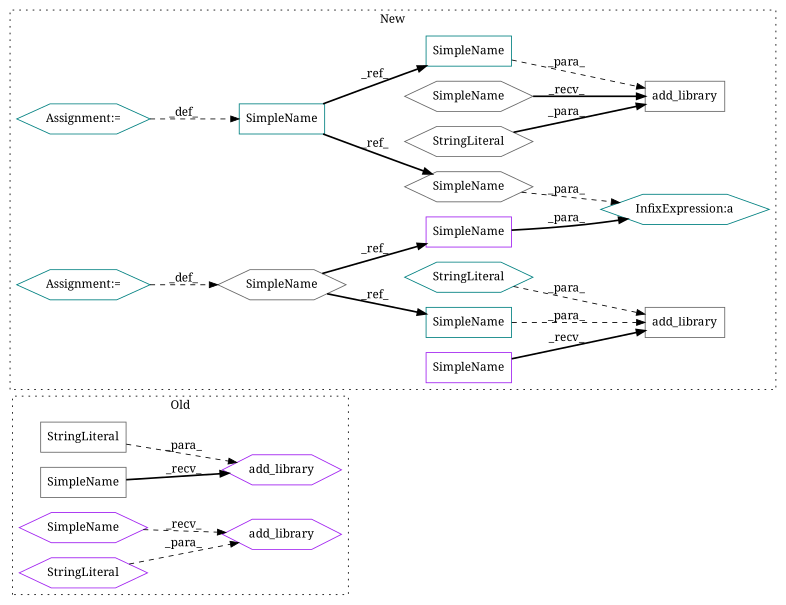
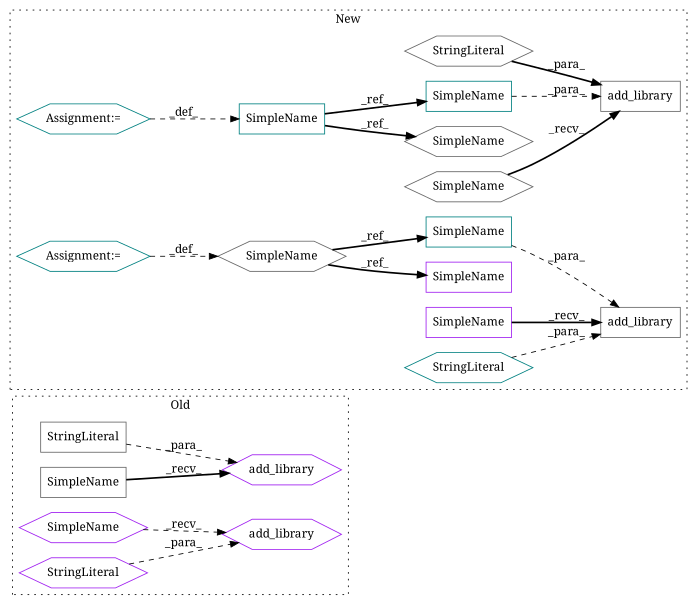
node "InfixExpression:a": removed
